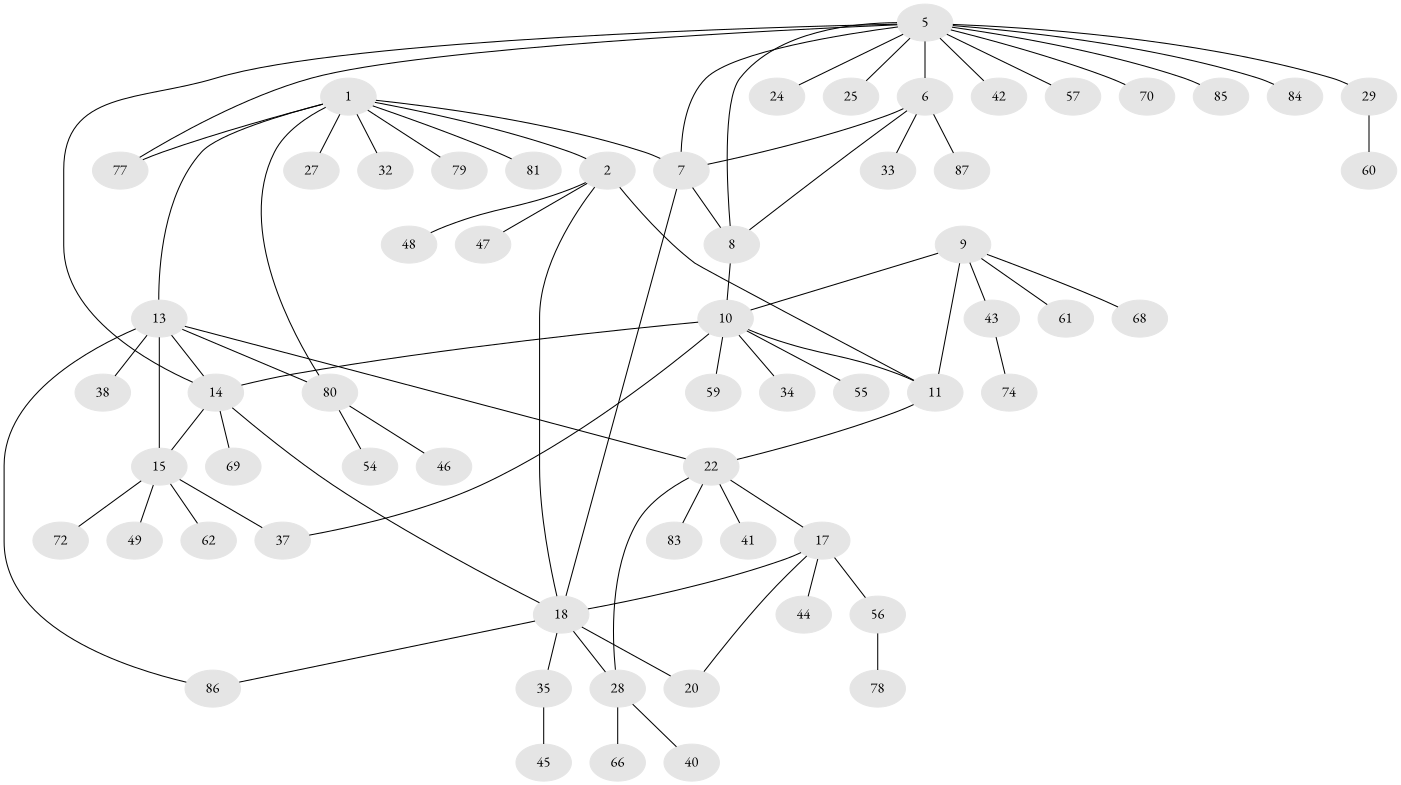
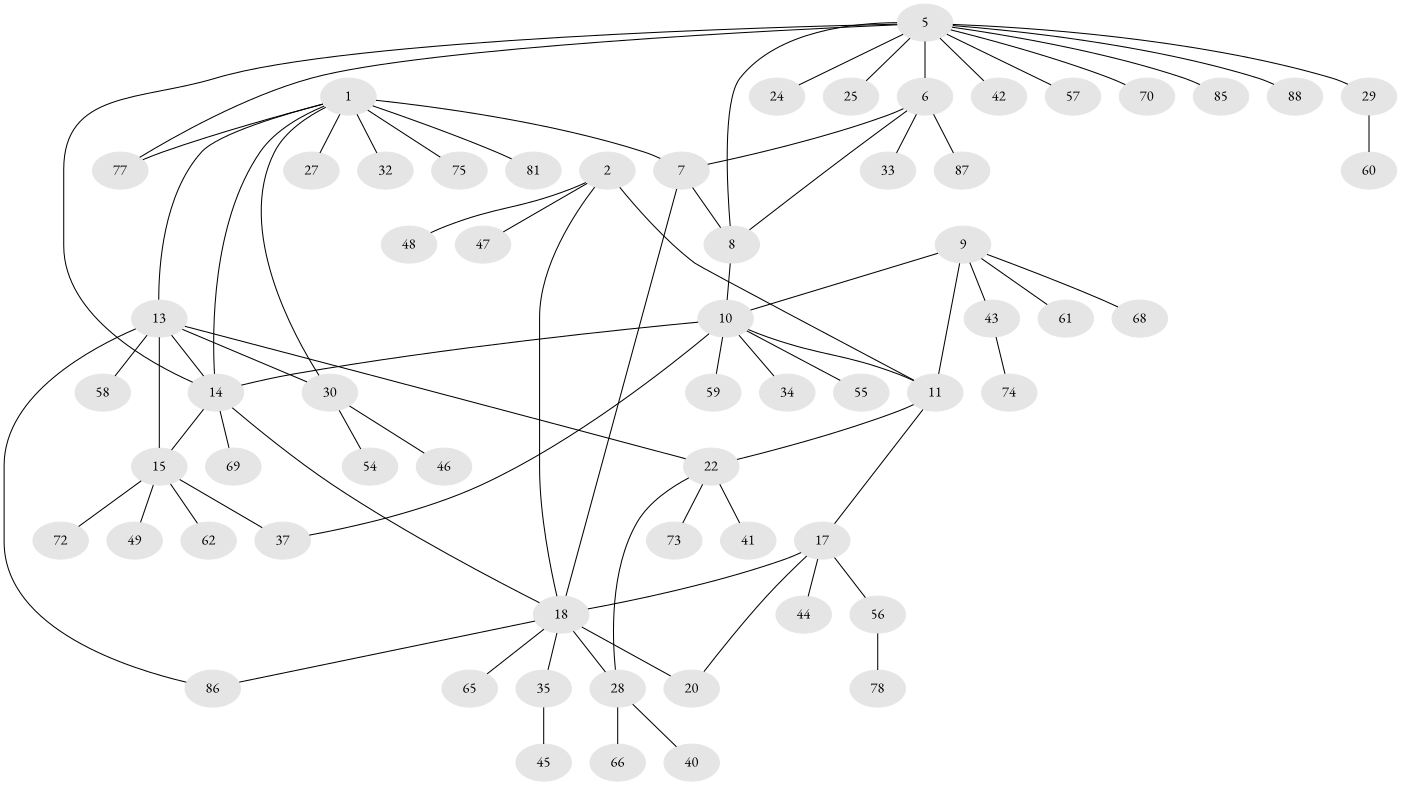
edge "5" -- "7": removed
node "84": label "84" -> "88"
edge "1" -- "2": now "1" -- "14"
node "79": label "79" -> "75"
node "38": label "38" -> "58"
node "80": label "80" -> "30"
edge "22" -- "17": now "11" -- "17"
node "83": label "83" -> "73"
node "65": added
